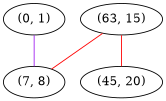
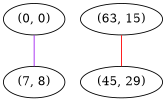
node "(0, 1)": label "(0, 1)" -> "(0, 0)"
edge "(63, 15)" -- "(7, 8)": removed
node "(45, 20)": label "(45, 20)" -> "(45, 29)"
